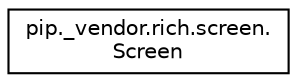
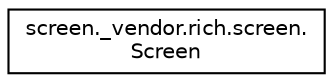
node "pip._vendor.rich.screen. Screen": label "pip._vendor.rich.screen. Screen" -> "screen._vendor.rich.screen. Screen"
